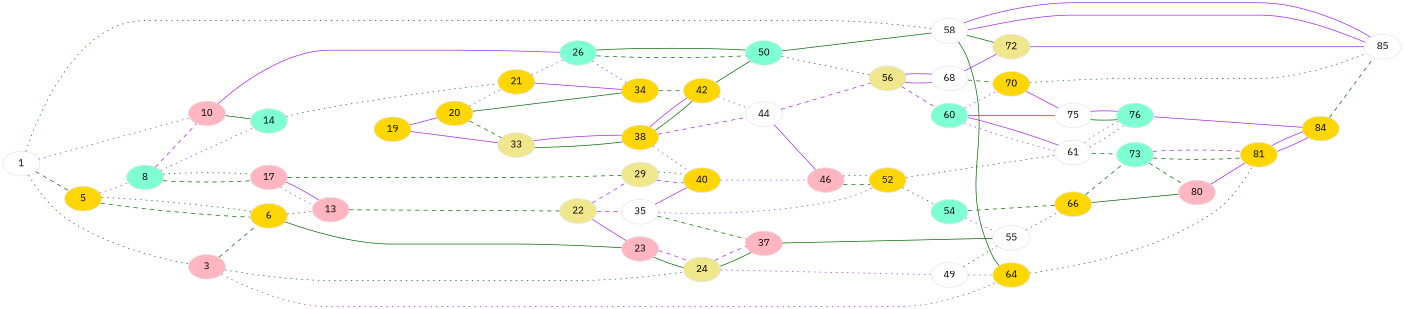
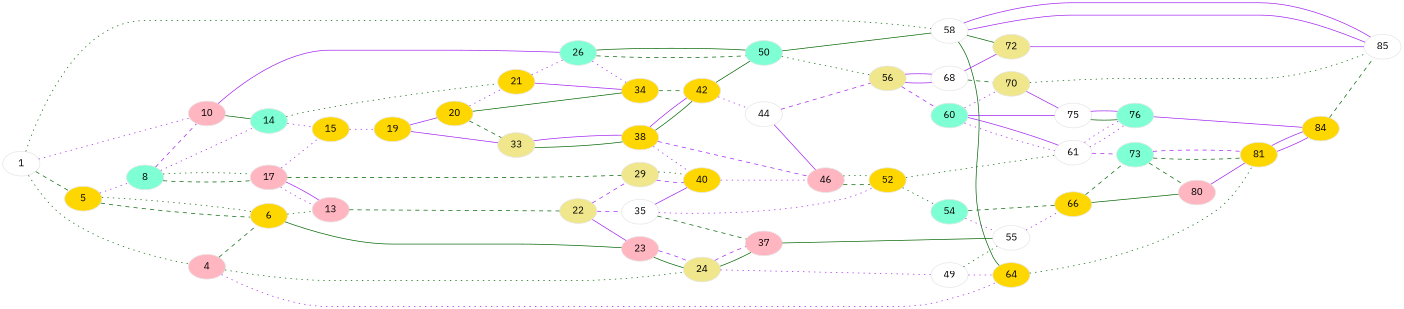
node "70": fillcolor gold -> khaki
edge "44" -- "38": now "46" -- "38"
node "15": added
edge "61" -- "73": color darkgreen -> purple
node "3": label "3" -> "4"
